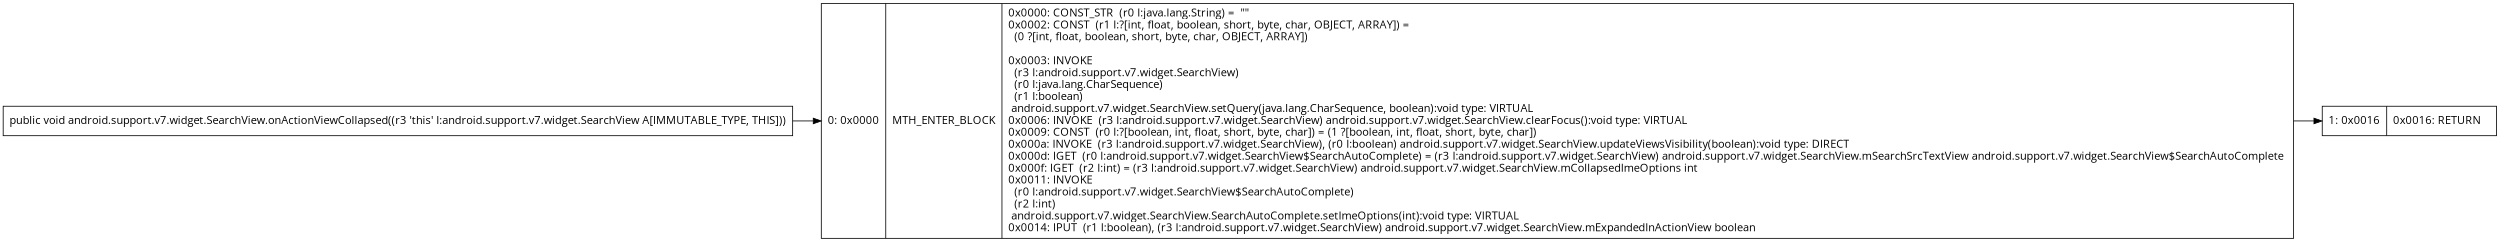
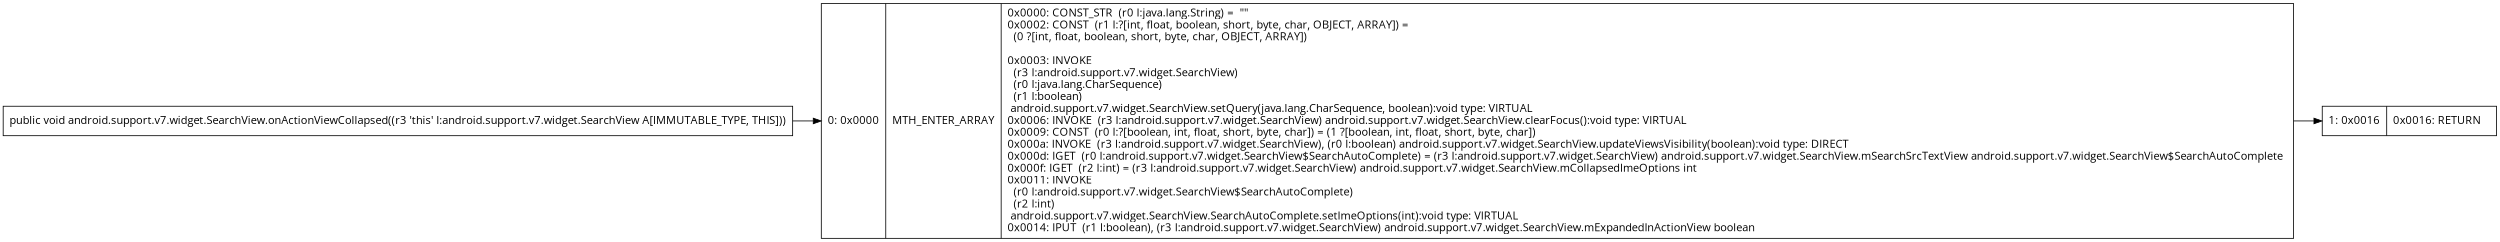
node "0: 0x0000": text "MTH_ENTER_BLOCK" -> "MTH_ENTER_ARRAY"
